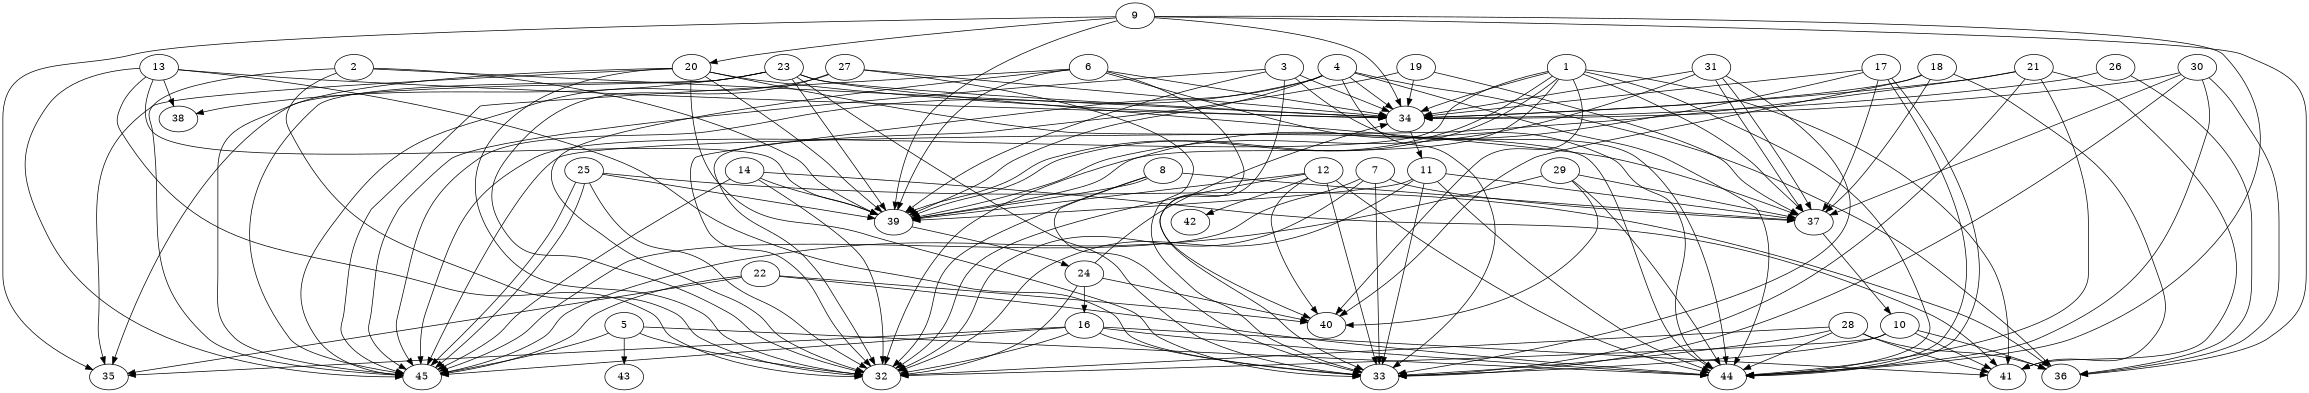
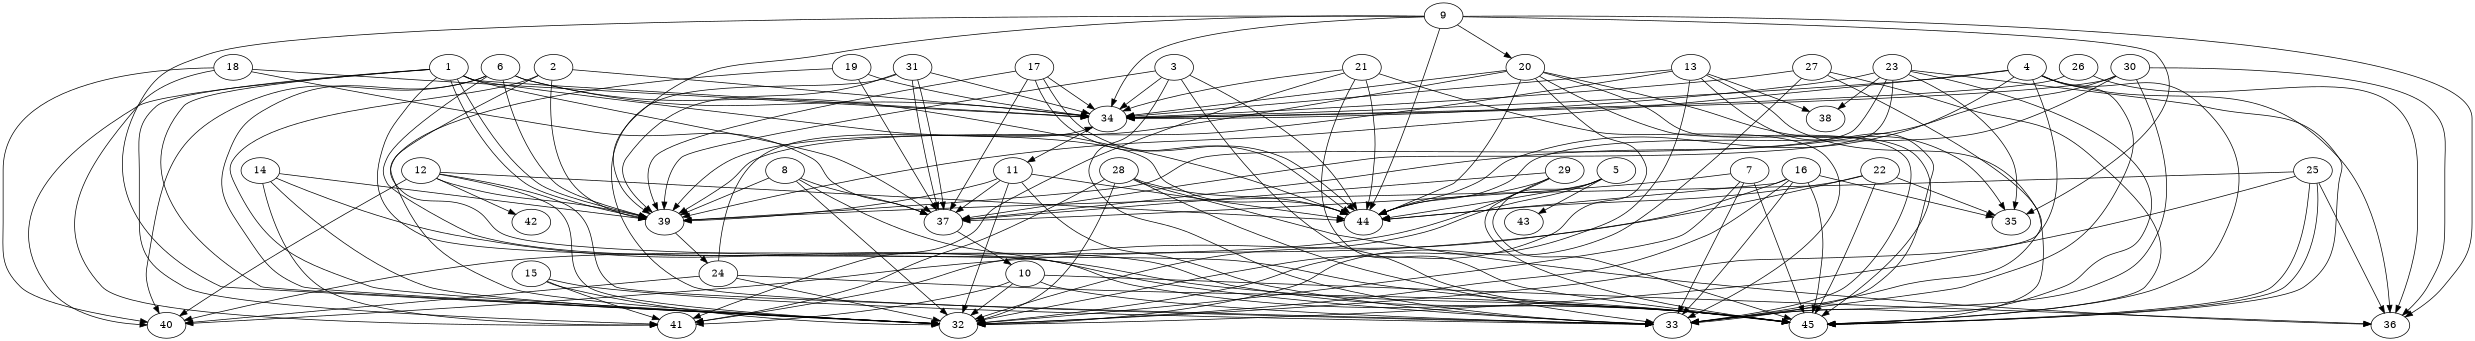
edge "9" -> "32": added
node "15": added
edge "24" -> "16": now "24" -> "45"
